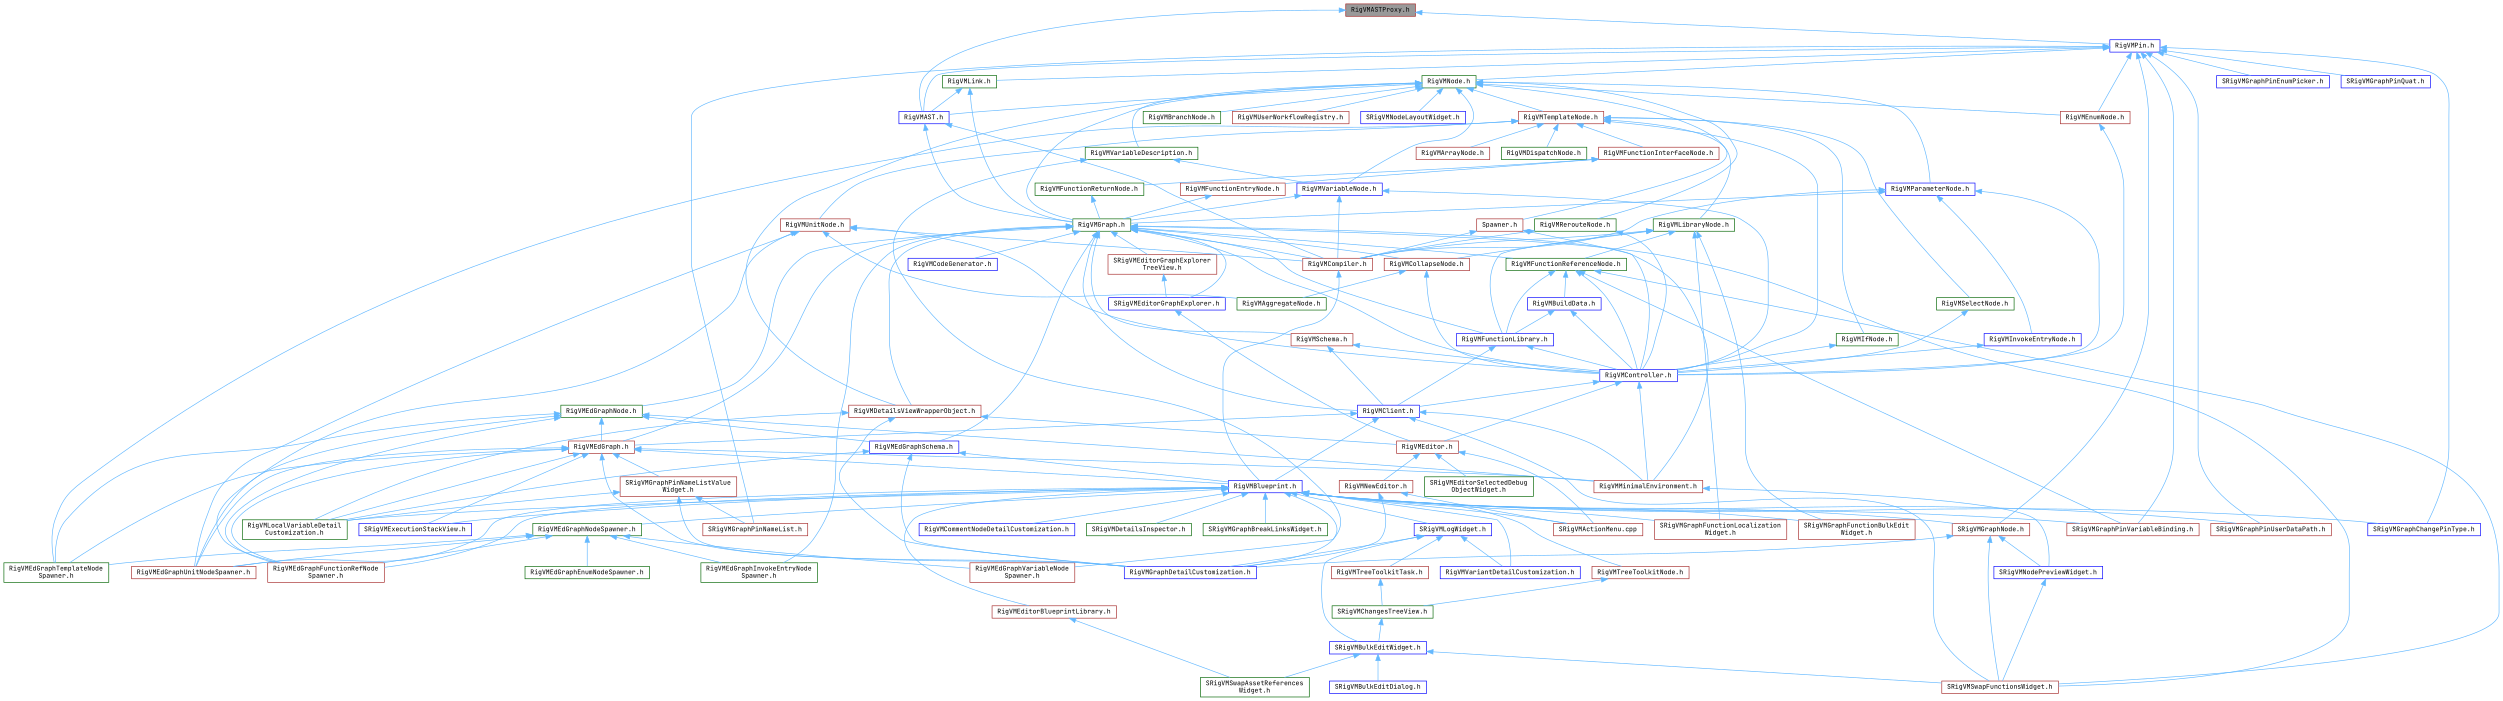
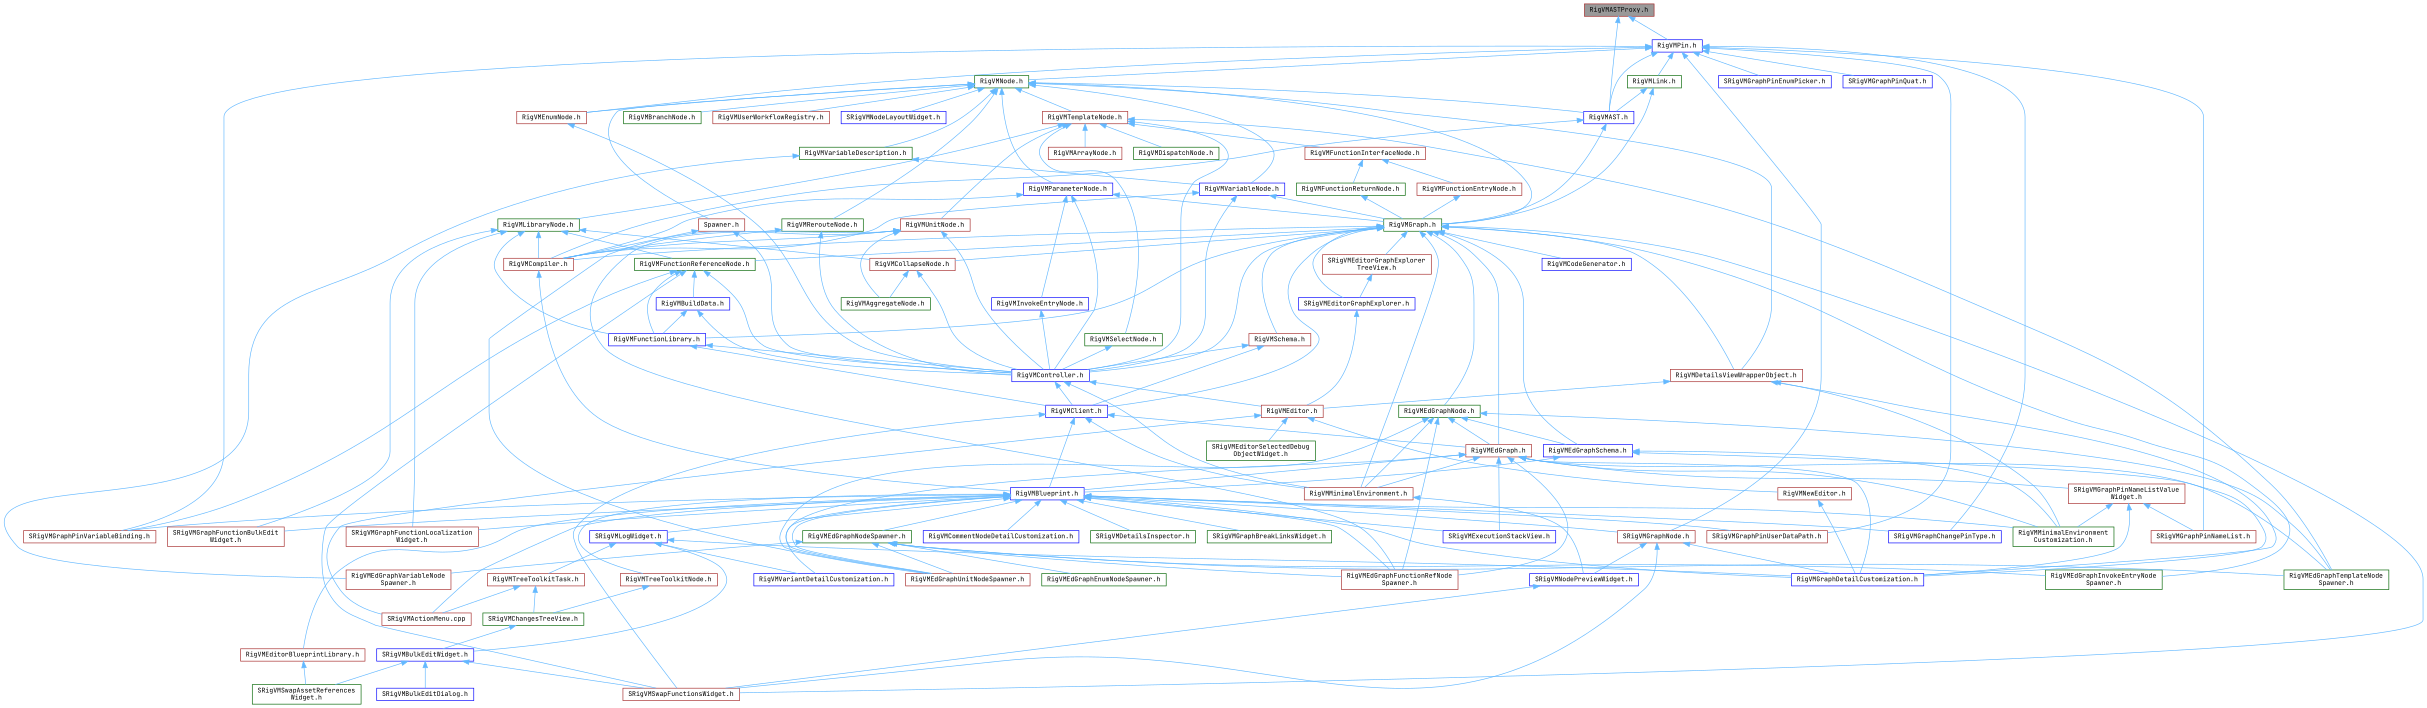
node "RigVMIfNode.h": removed
edge "SRigVMActionMenu.cpp" -> "RigVMNewEditor.h": now "SRigVMActionMenu.cpp" -> "RigVMTreeToolkitTask.h"
node "RigVMLocalVariableDetail Customization.h": label "RigVMLocalVariableDetail Customization.h" -> "RigVMMinimalEnvironment Customization.h"
